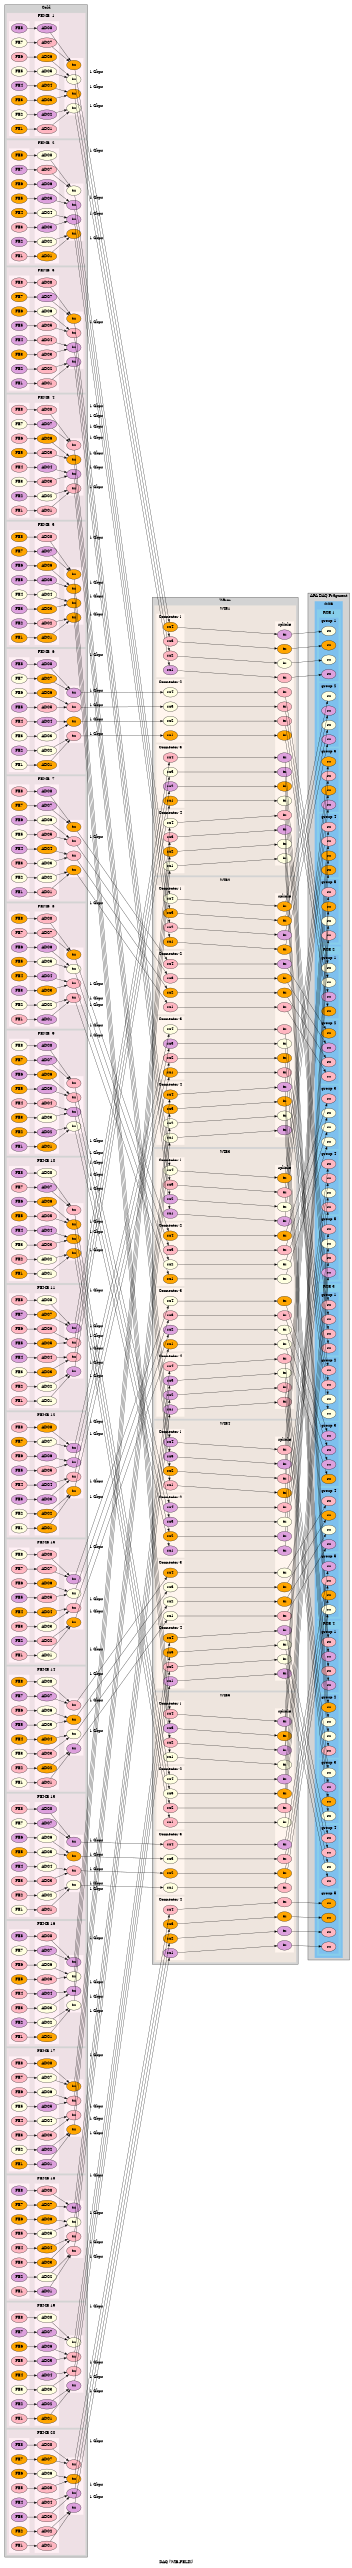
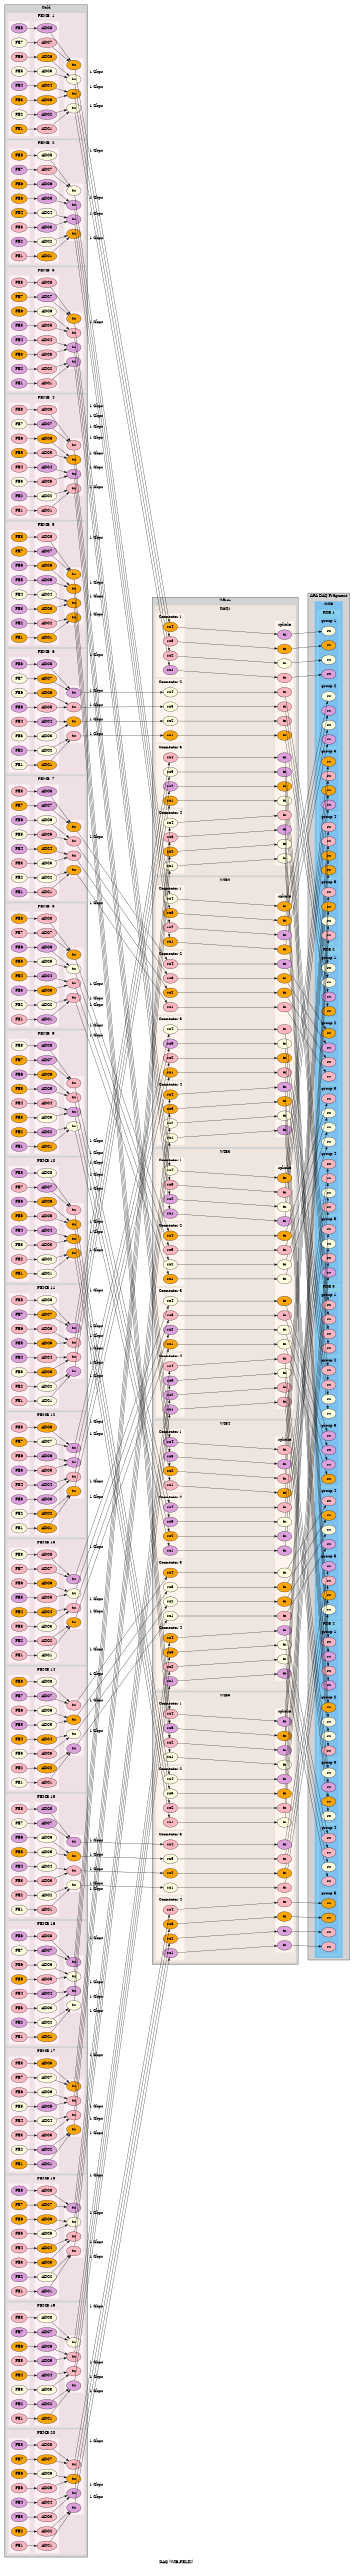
cluster "WIB1": label "WIB1" -> "DAQ1"
